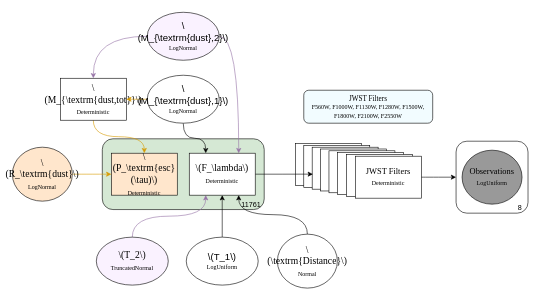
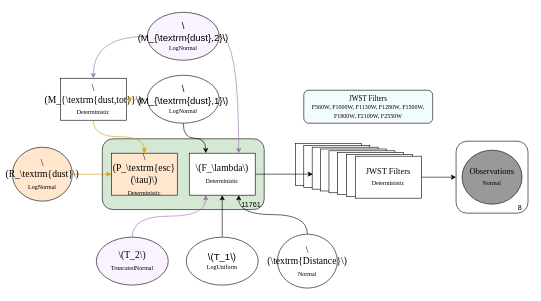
node "Observations LogUniform": label "Observations LogUniform" -> "Observations Normal"
